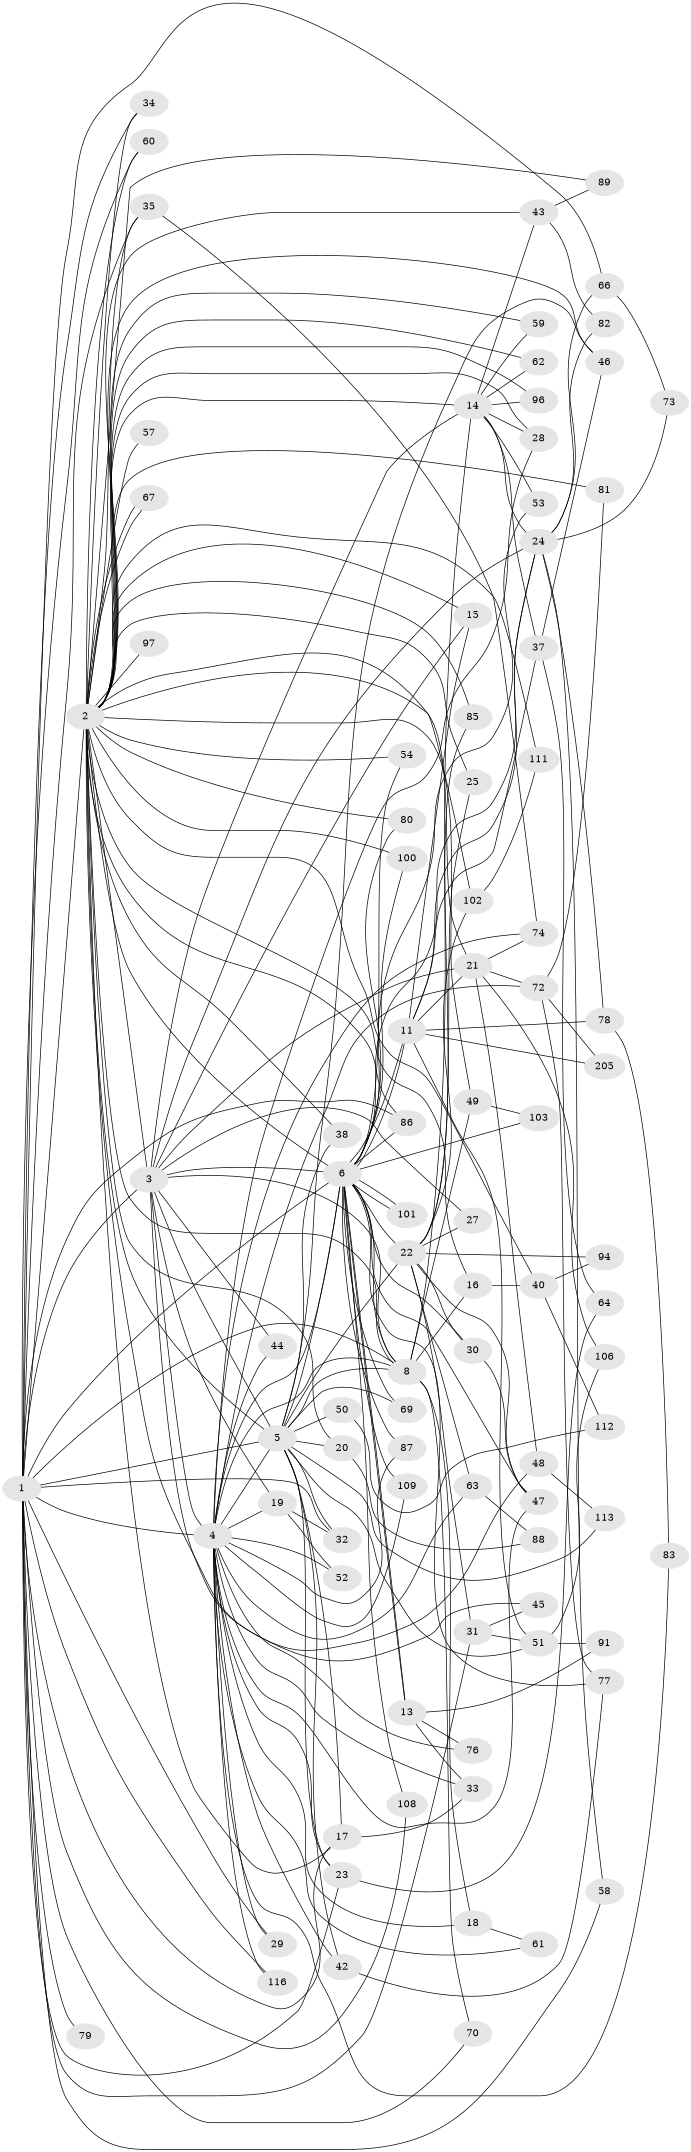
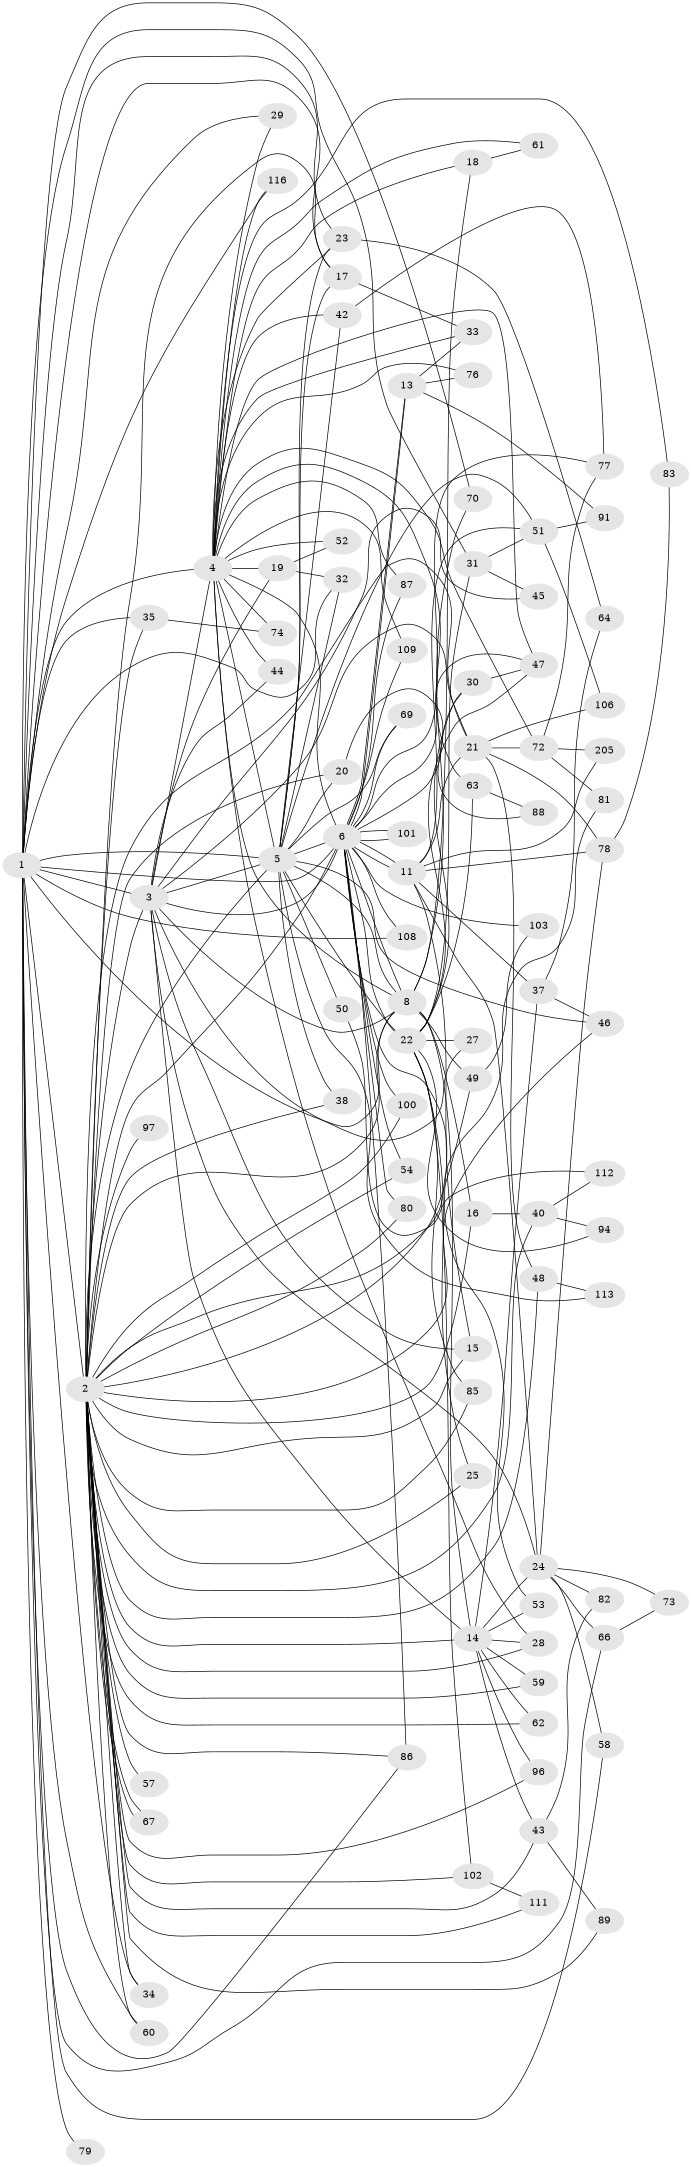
edge "24" -- "6": removed
edge "74" -- "21": now "78" -- "21"
